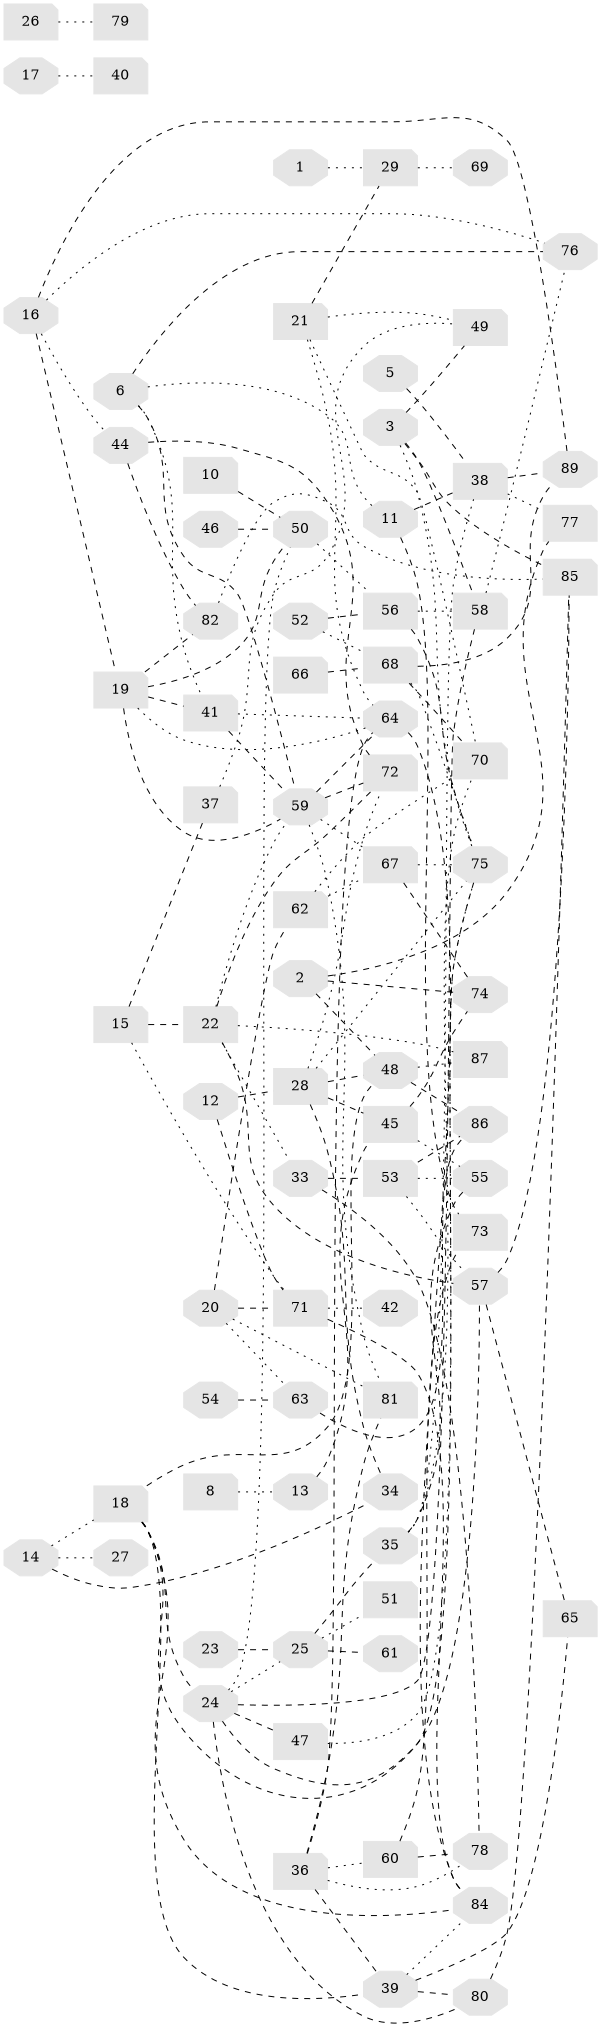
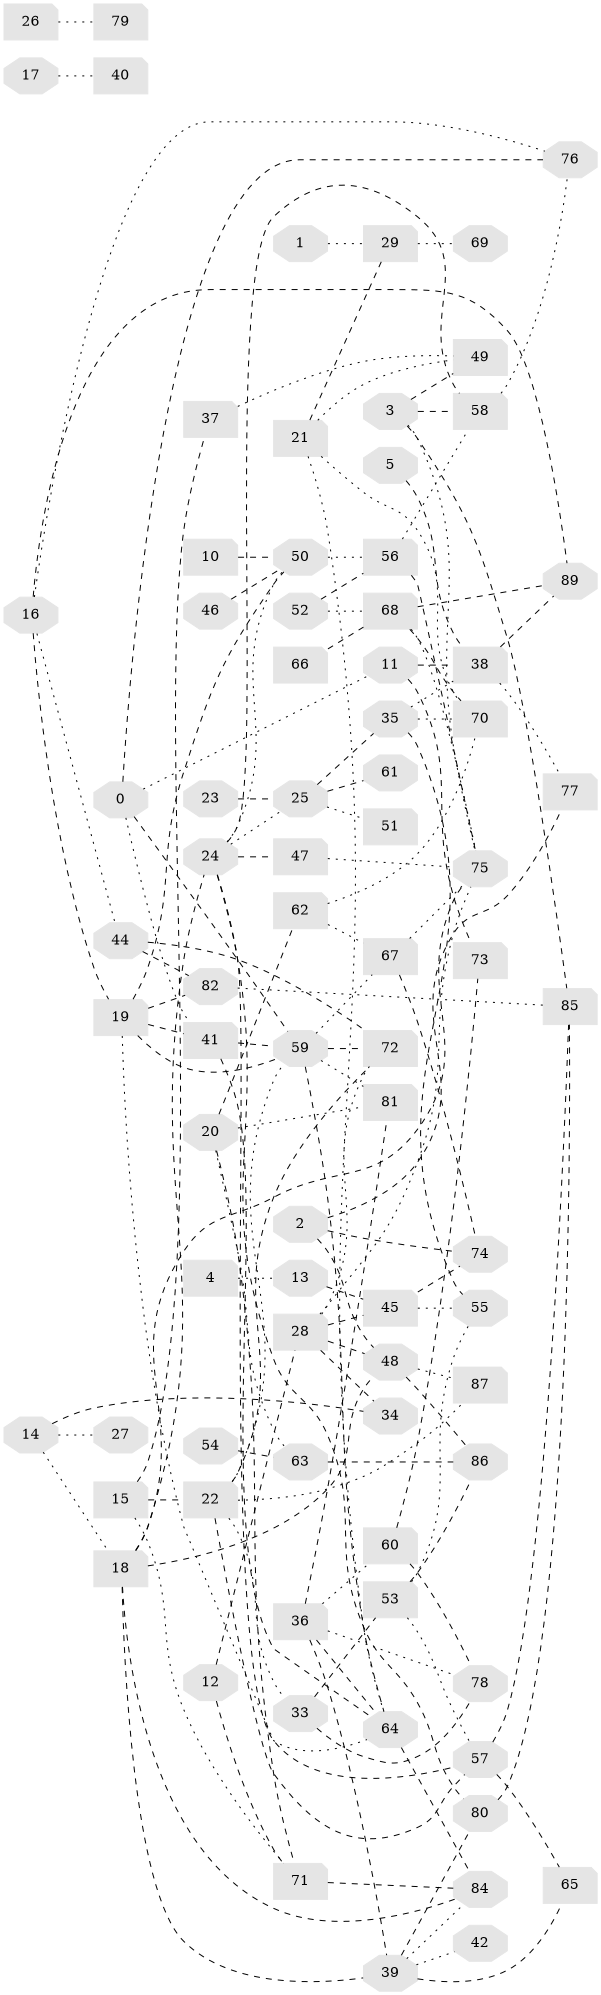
node "6": label "6" -> "0"
edge "41" -- "64": style dotted -> dashed
edge "71" -- "42": now "39" -- "42"
node "8": label "8" -> "4"
